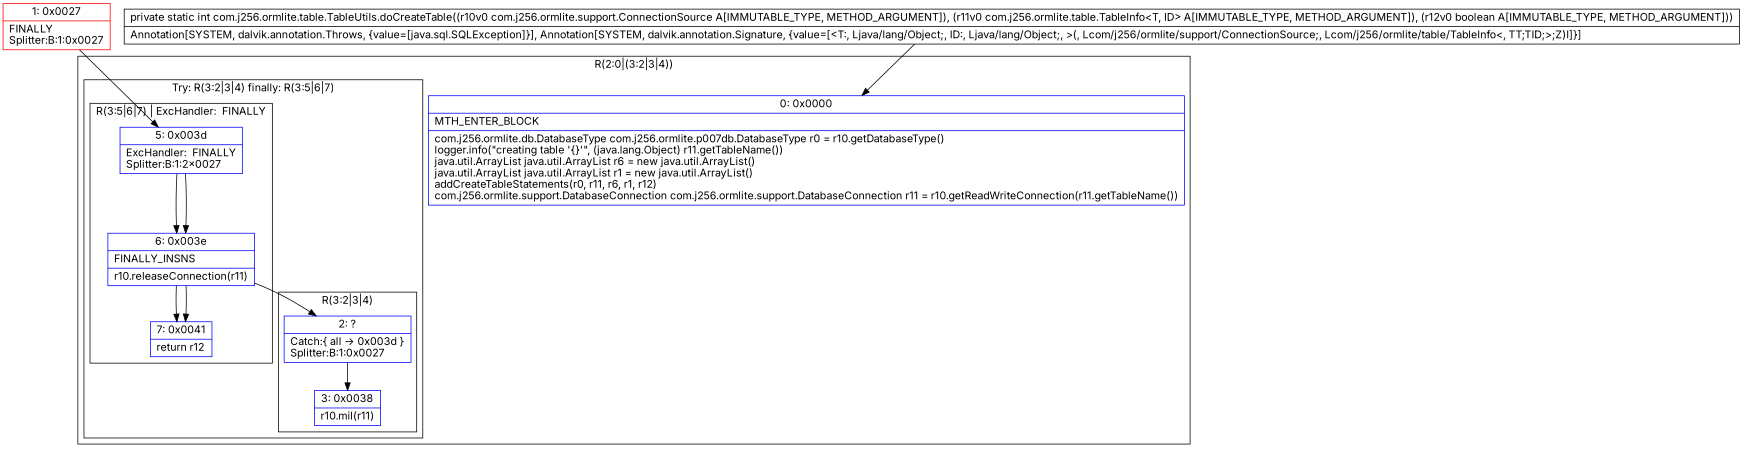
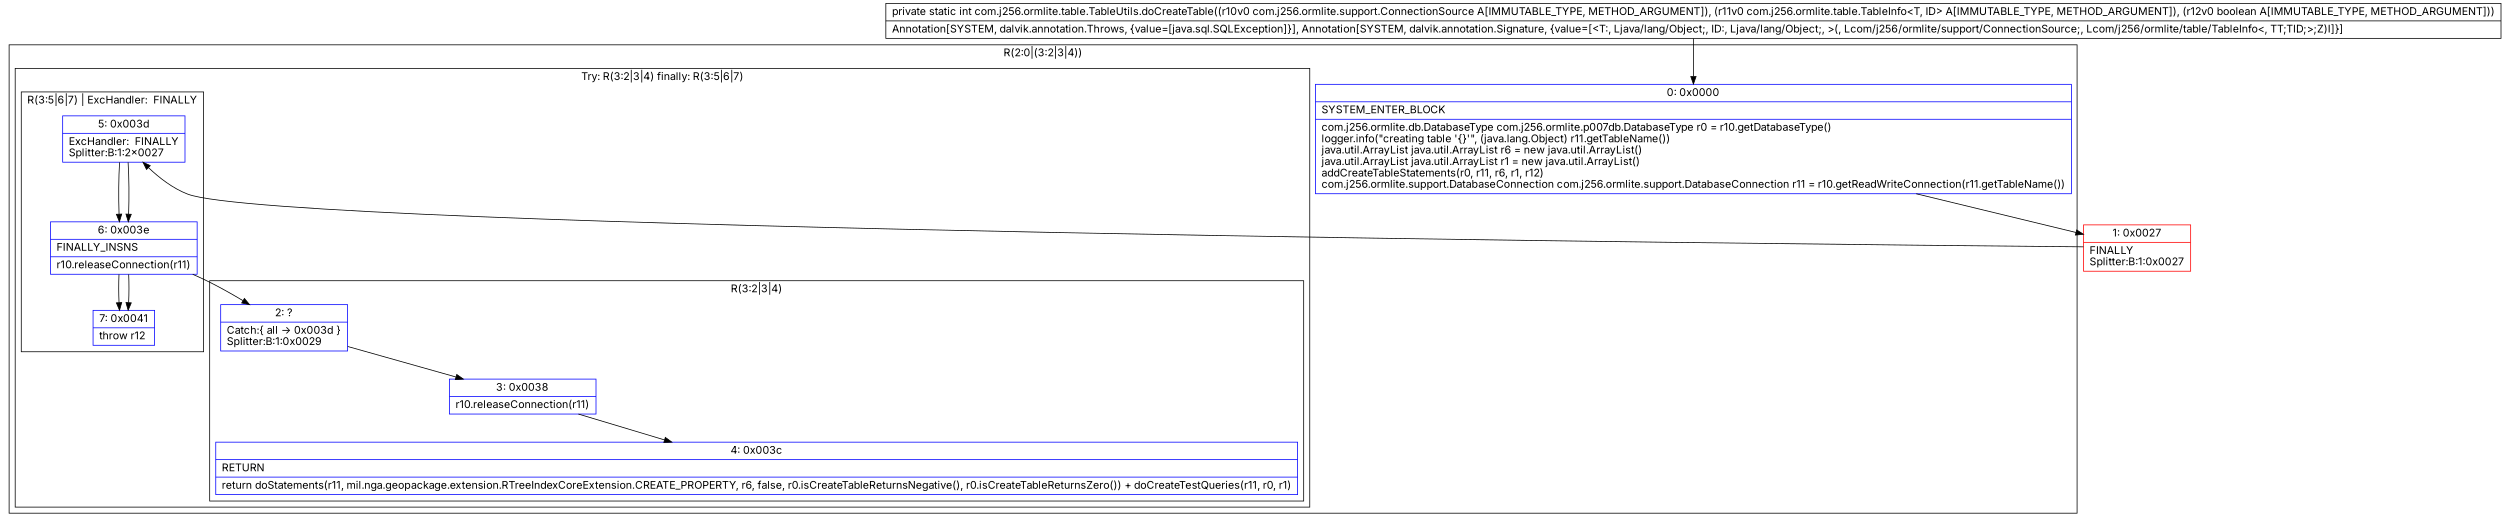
node "0: 0x0000": text "MTH_ENTER_BLOCK" -> "SYSTEM_ENTER_BLOCK"
edge "0: 0x0000" -> "1: 0x0027": added
node "7: 0x0041": text "return r12" -> "throw r12"
node "2: ?": text "Splitter:B:1:0x0027" -> "Splitter:B:1:0x0029"
node "3: 0x0038": text "r10.mil(r11)" -> "r10.releaseConnection(r11)"
node "4: 0x003c": added
